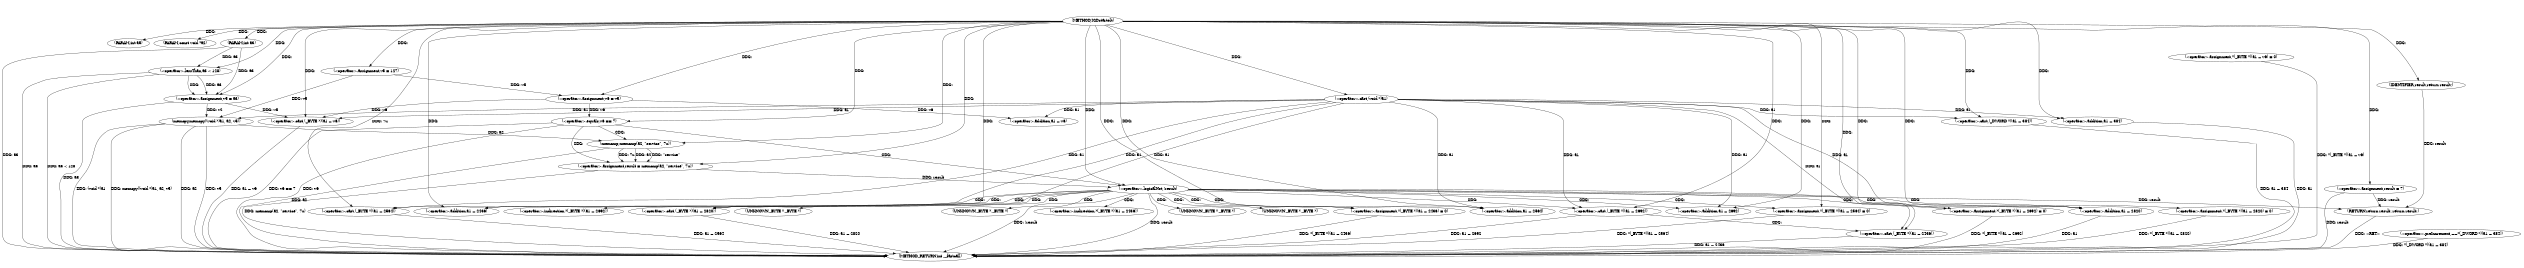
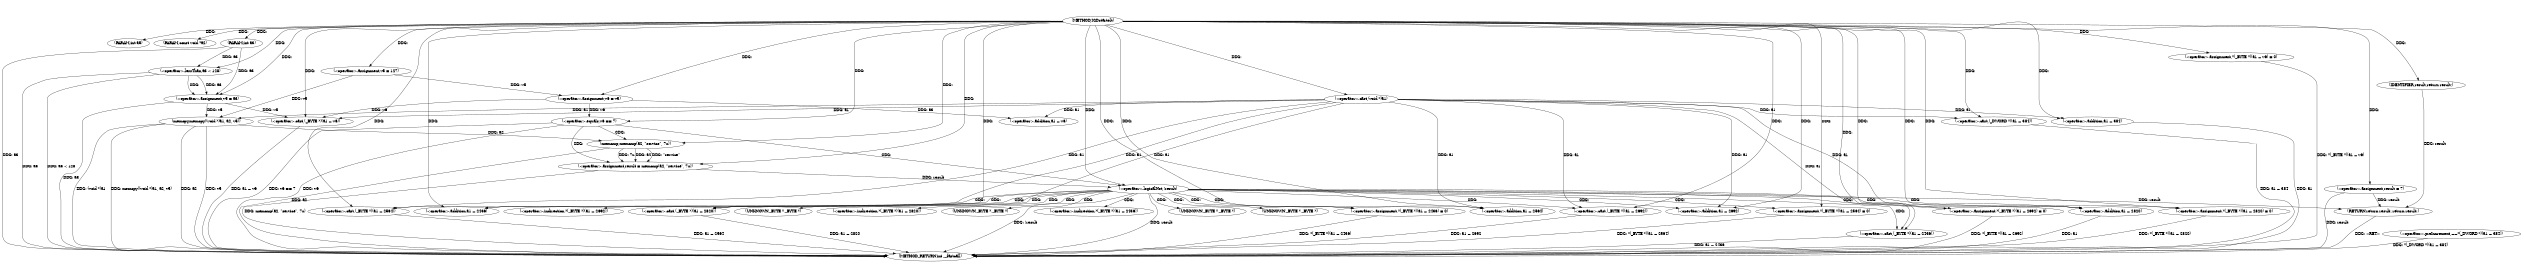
edge "(METHOD,IGDstartelt)" -> "(<operator>.assignment,*(_BYTE *)(a1 + v6) = 0)": added, label "DDG:"
edge "(METHOD,IGDstartelt)" -> "(<operator>.assignment,*(_BYTE *)(a1 + 2820) = 0)": added, label "DDG:"
edge "(<operator>.assignment,v5 = a3)" -> "(memcpy,memcpy((void *)a1, a2, v5))": label "DDG: v2" -> "DDG: v5"
edge "(<operator>.assignment,v6 = v5)" -> "(<operator>.addition,a1 + v6)": label "DDG: v6" -> "DDG: a3"
edge "(METHOD,IGDstartelt)" -> "(<operator>.cast,(_BYTE *)(a1 + 2564))": label "DDG: 7u" -> "DDG: "
node "(<operator>.indirection,*(_BYTE *)(a1 + 2820))": added
edge "(<operator>.cast,(_BYTE *)(a1 + 2692))" -> "(<operator>.cast,(_BYTE *)(a1 + 2436))": now "(<operator>.logicalNot,!result)" -> "(<operator>.cast,(_BYTE *)(a1 + 2436))"
